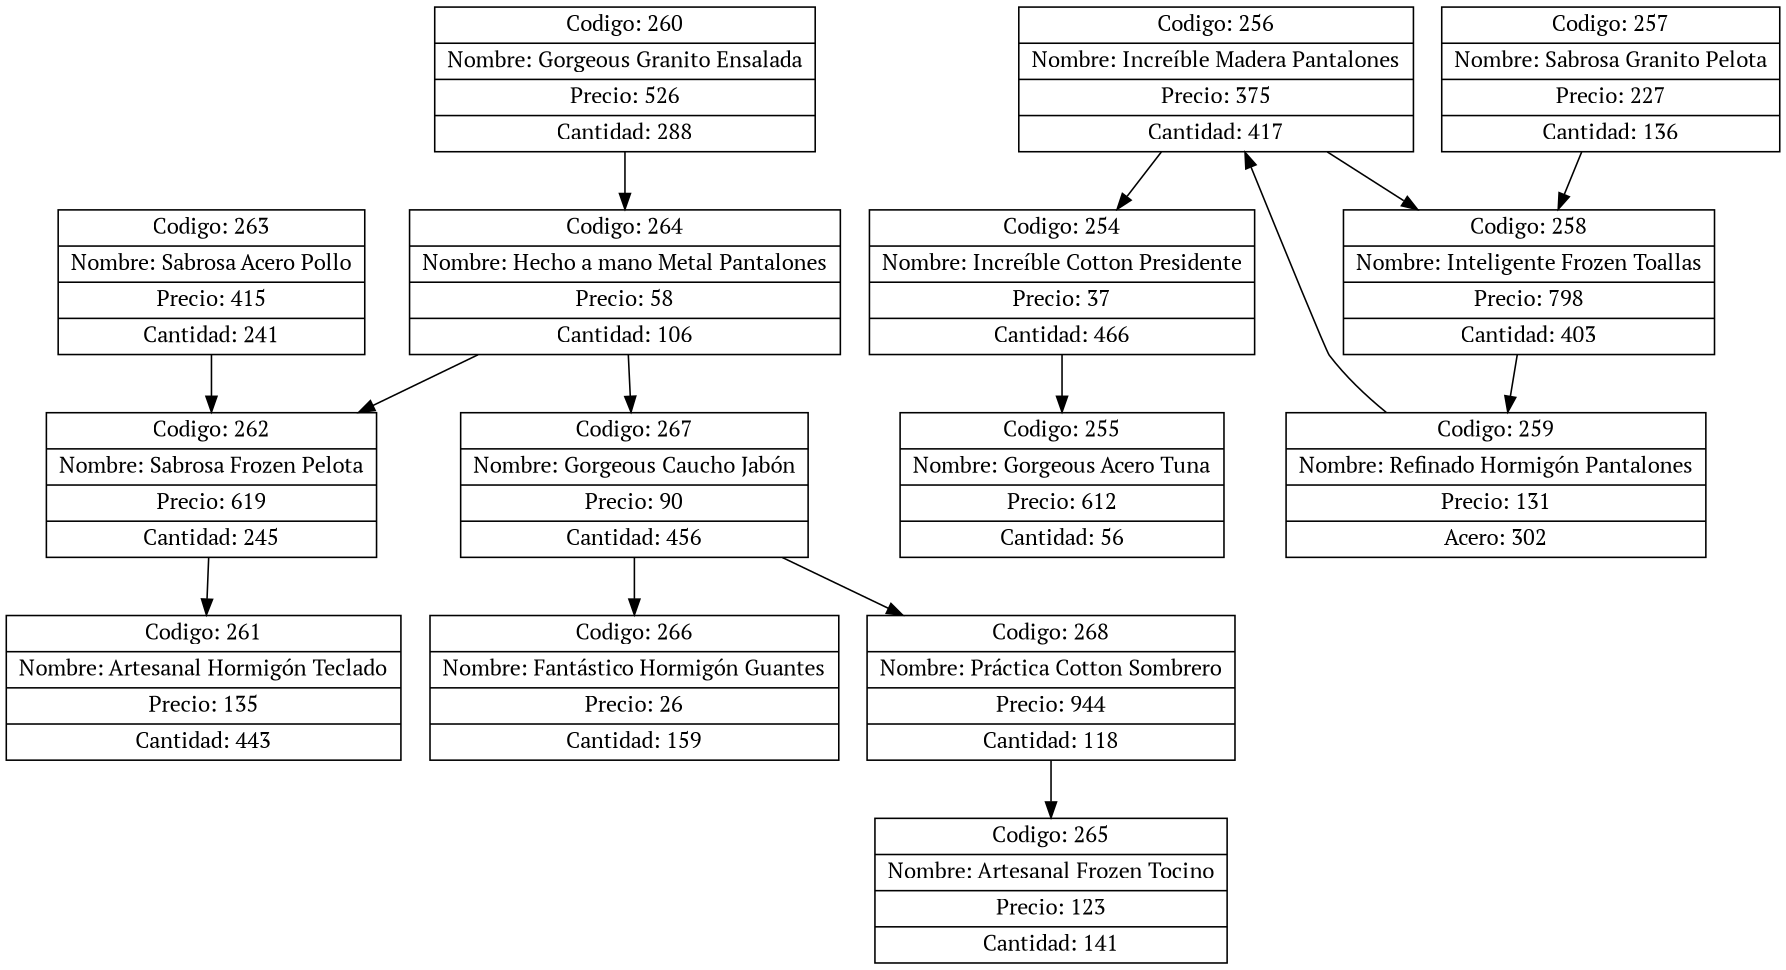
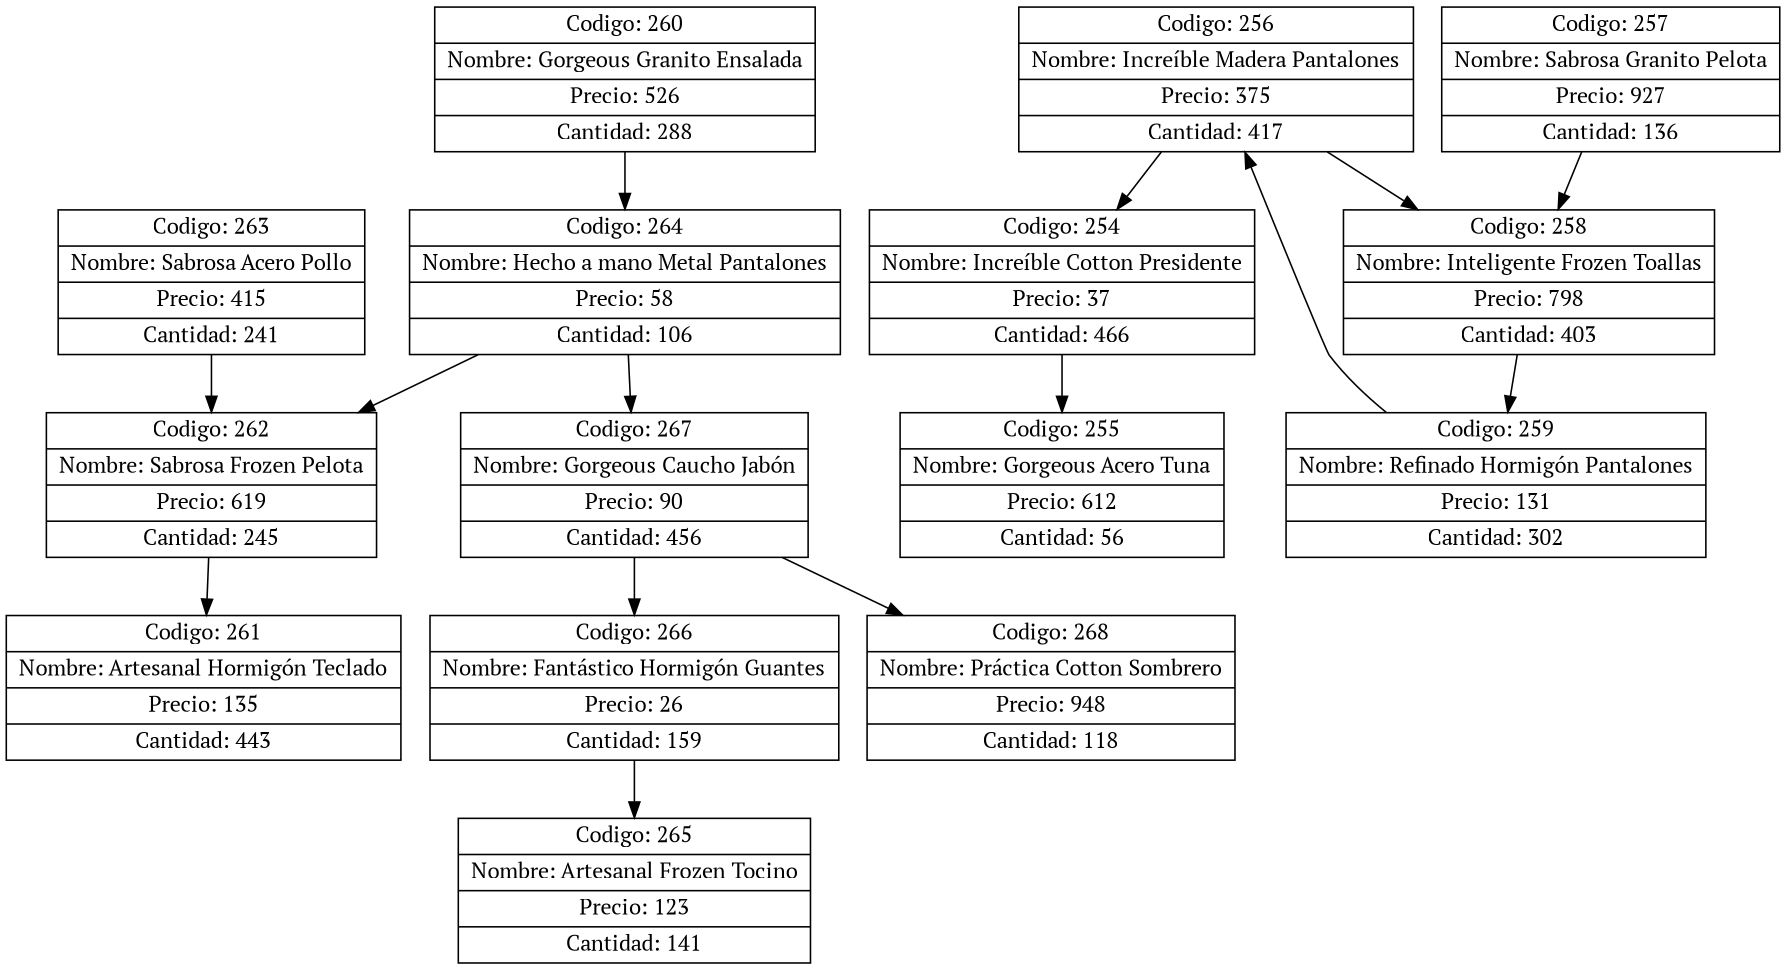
node "Codigo: 257": text "Precio: 227" -> "Precio: 927"
node "Codigo: 259": text "Acero: 302" -> "Cantidad: 302"
node "Codigo: 268": text "Precio: 944" -> "Precio: 948"
edge "Codigo: 268" -> "Codigo: 265": now "Codigo: 266" -> "Codigo: 265"
